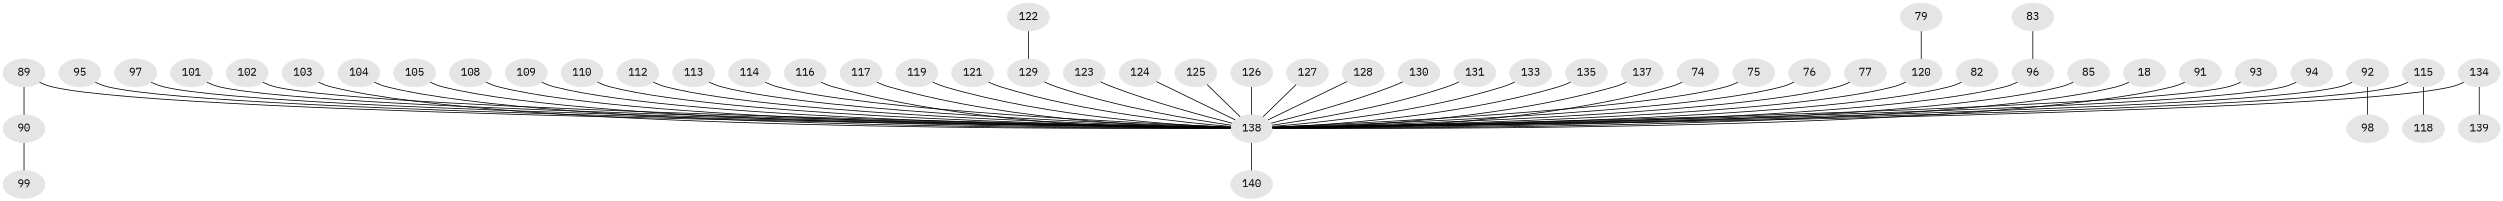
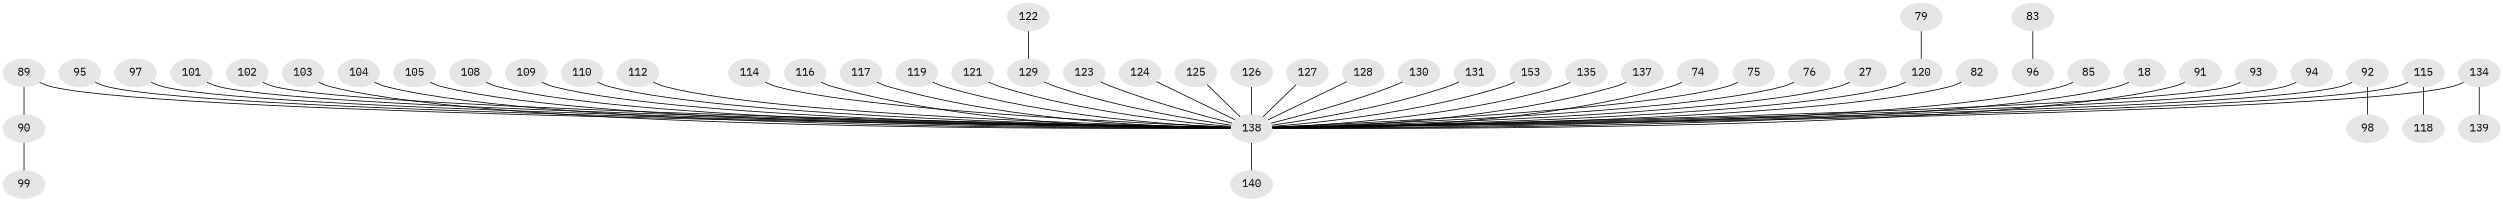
node "113": removed
node "133": label "133" -> "153"
node "77": label "77" -> "27"
edge "96" -- "138": removed
